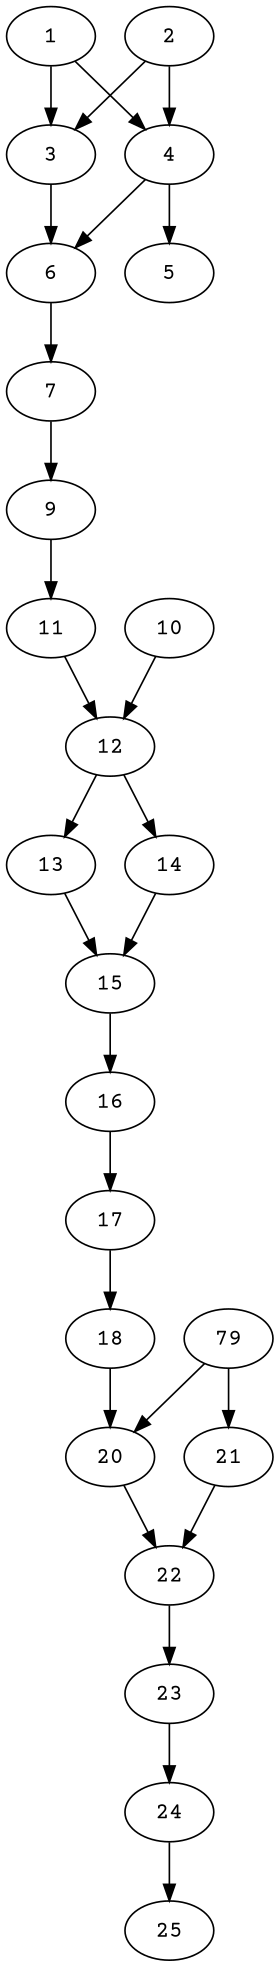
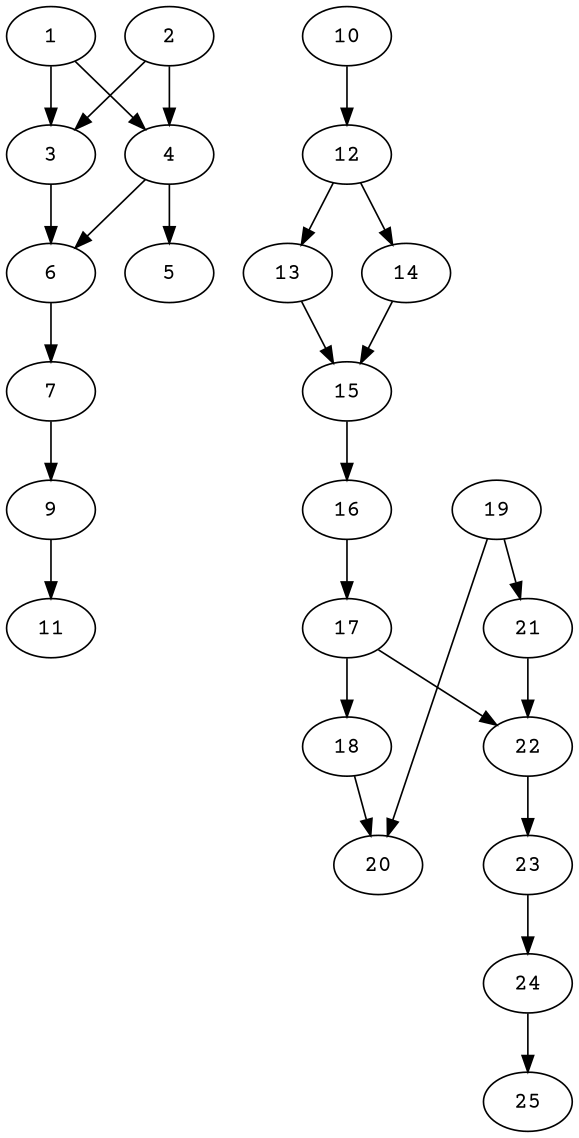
edge "11" -> "12": removed
node "79": label "79" -> "19"
edge "20" -> "22": now "17" -> "22"
